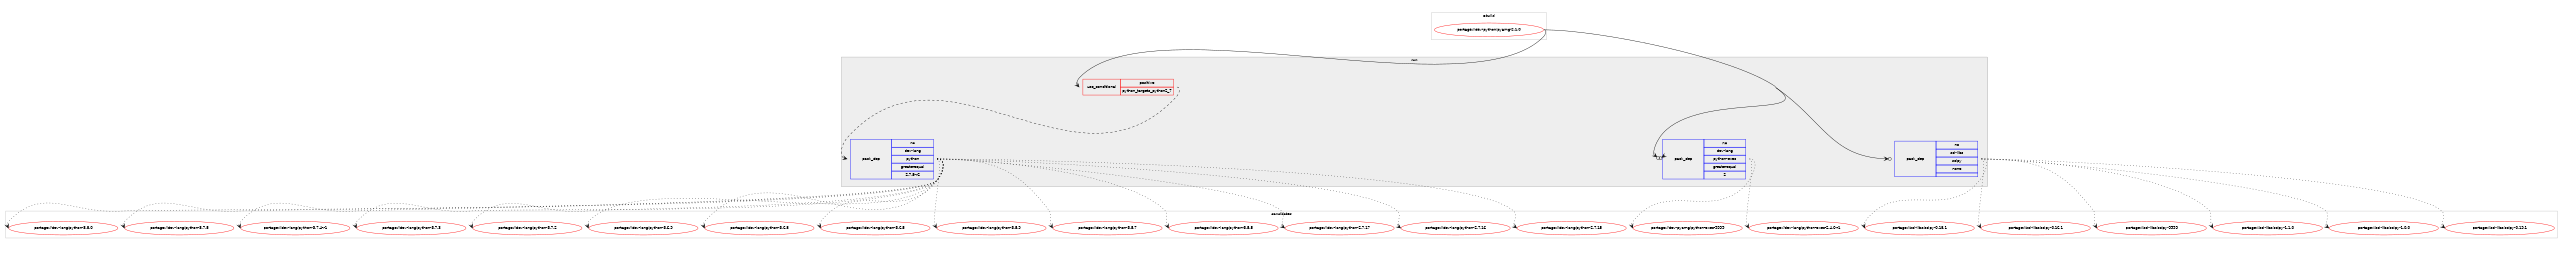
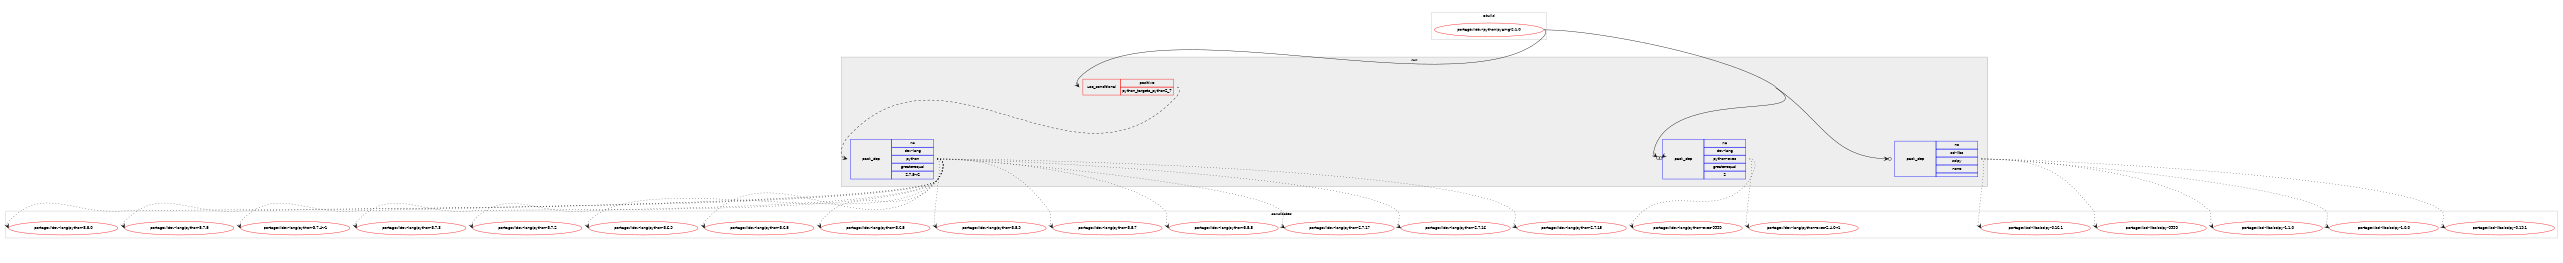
node "portage://dev-pyamg/python-exec-9999": label "portage://dev-pyamg/python-exec-9999" -> "portage://dev-lang/python-exec-9999"
node "portage://sci-libs/scipy-0.18.1": removed
